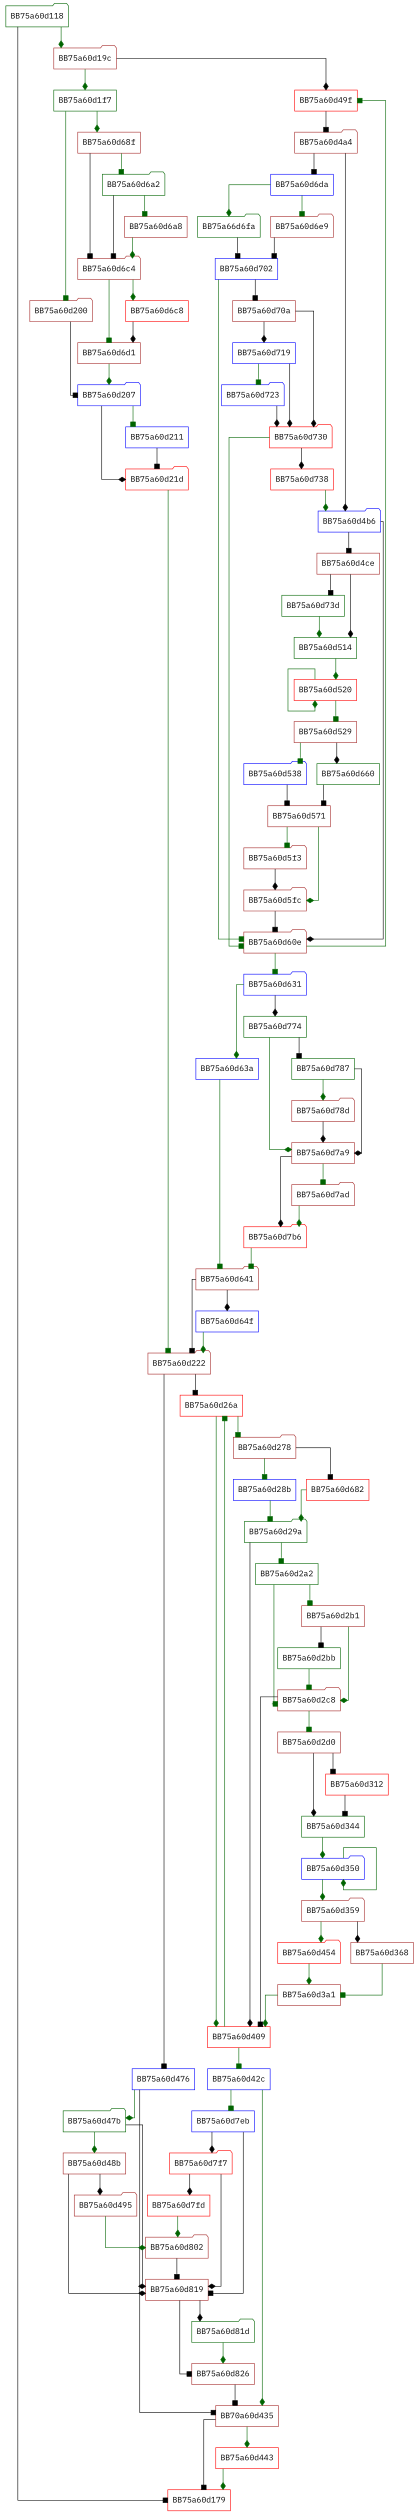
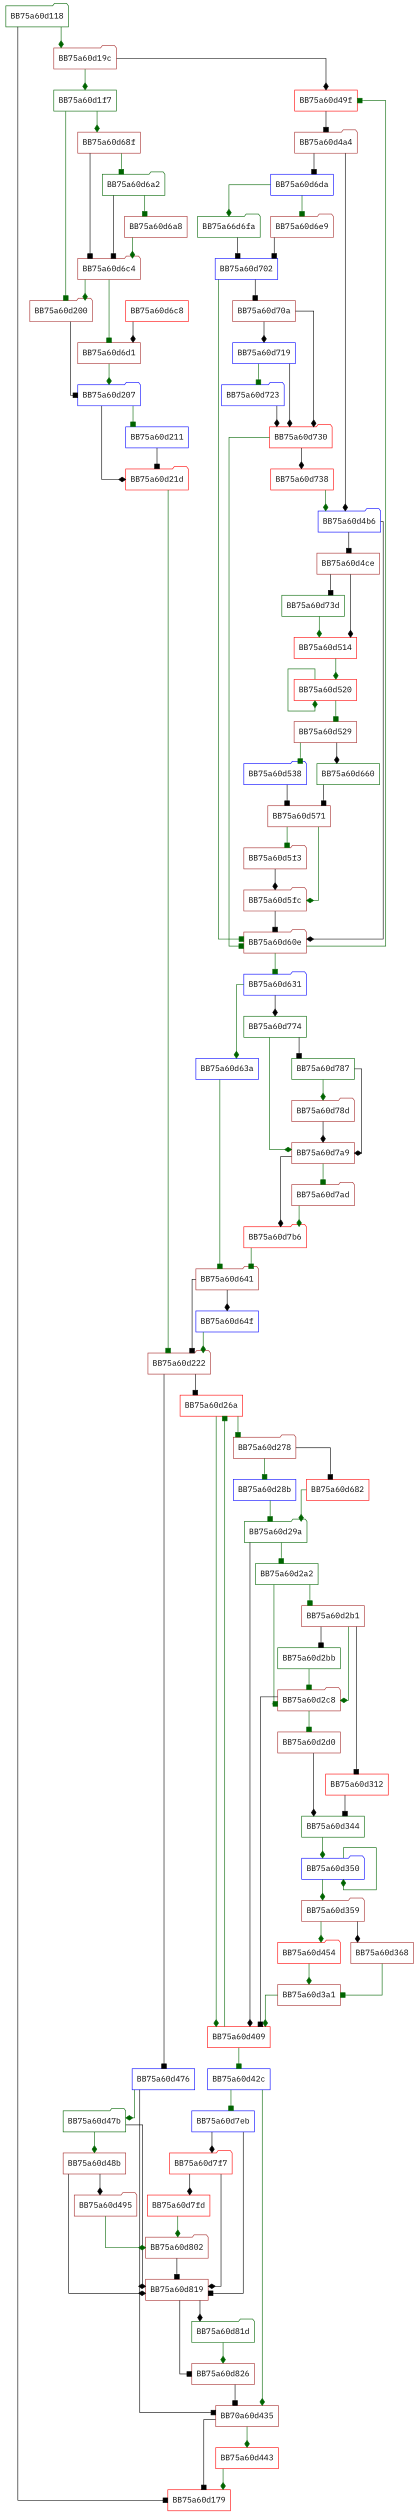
edge "BB75a60d6c4" -> "BB75a60d6c8": now "BB75a60d6c4" -> "BB75a60d200"
node "BB75a60d514": color darkgreen -> red
edge "BB75a60d2d0" -> "BB75a60d312": now "BB75a60d2b1" -> "BB75a60d312"
